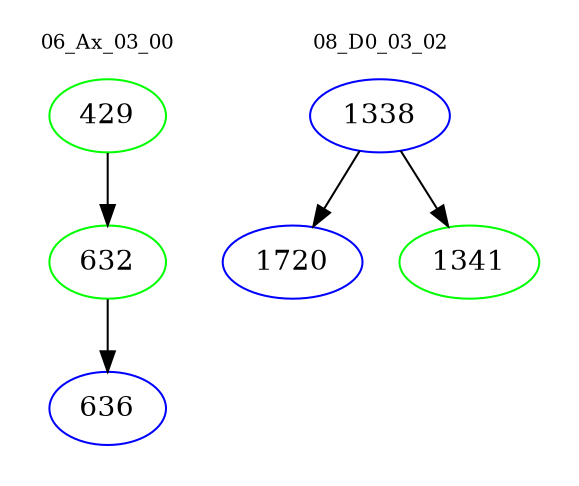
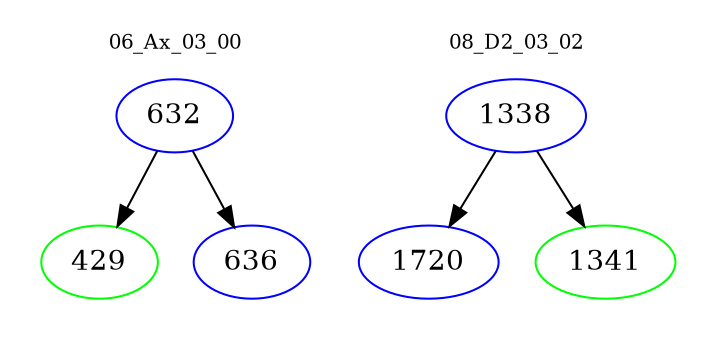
cluster "08_D0_03_02": label "08_D0_03_02" -> "08_D2_03_02"
edge "429" -> "632": reversed
node "632": color green -> blue
